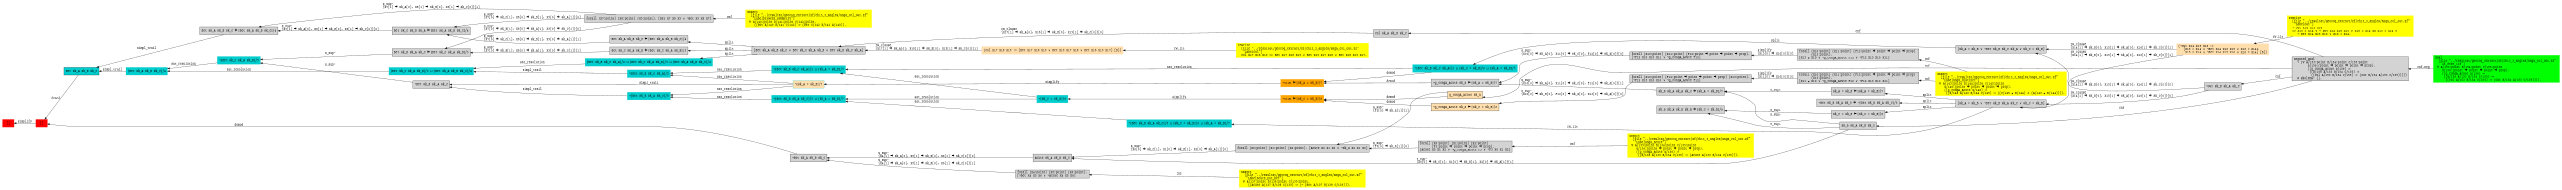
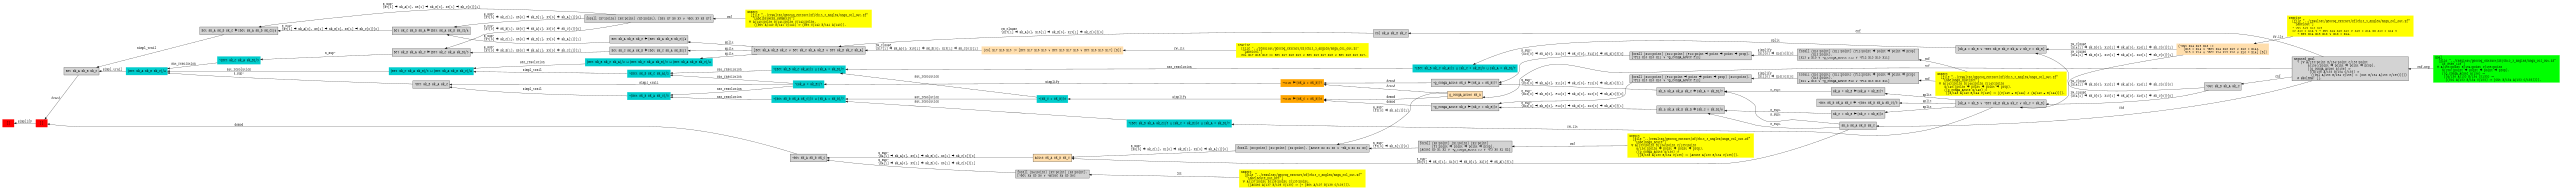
node "Bet sk_A sk_B sk_C": fillcolor cyan3 -> lightgrey
edge "¬Bet sk_B sk_A sk_C" -> "¬⟦Bet sk_C sk_A sk_B⟧/3": now "¬Bet sk_B sk_A sk_C" -> "⟦Bet sk_A sk_B sk_C⟧/4"
edge "¬⟦Bet sk_B sk_C sk_A⟧/2 ⊔ ⟦sk_C = sk_B⟧/6 ⊔ ⟦sk_A = sk_B⟧/7" -> "¬true ← ⟦sk_A = sk_B⟧/7": now "Q_CongA_Acute sk_a" -> "¬true ← ⟦sk_A = sk_B⟧/7"
node "¬⟦sk_A = sk_B⟧/7": fillcolor navajowhite -> cyan3
node "¬Q_CongA_Acute sk_a ← ⟦sk_C = sk_B⟧/6": fillcolor navajowhite -> lightgrey
edge "sk_a sk_A sk_B sk_B ← ⟦sk_C = sk_B⟧/6" -> "¬Q_CongA_Acute sk_a ← ⟦sk_C = sk_B⟧/6": added, label "s_sup- {X10[0] → sk_B[0], F12[0] → sk_a[0], X13[0] → sk_A[0]}[1]"
node "Acute sk_A sk_B sk_C": fillcolor lightgrey -> navajowhite
